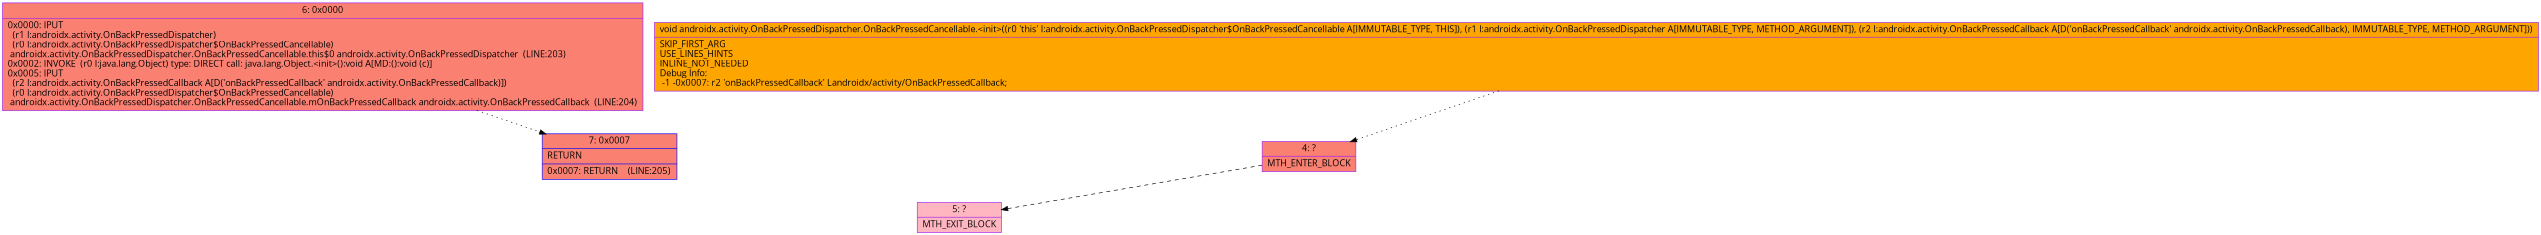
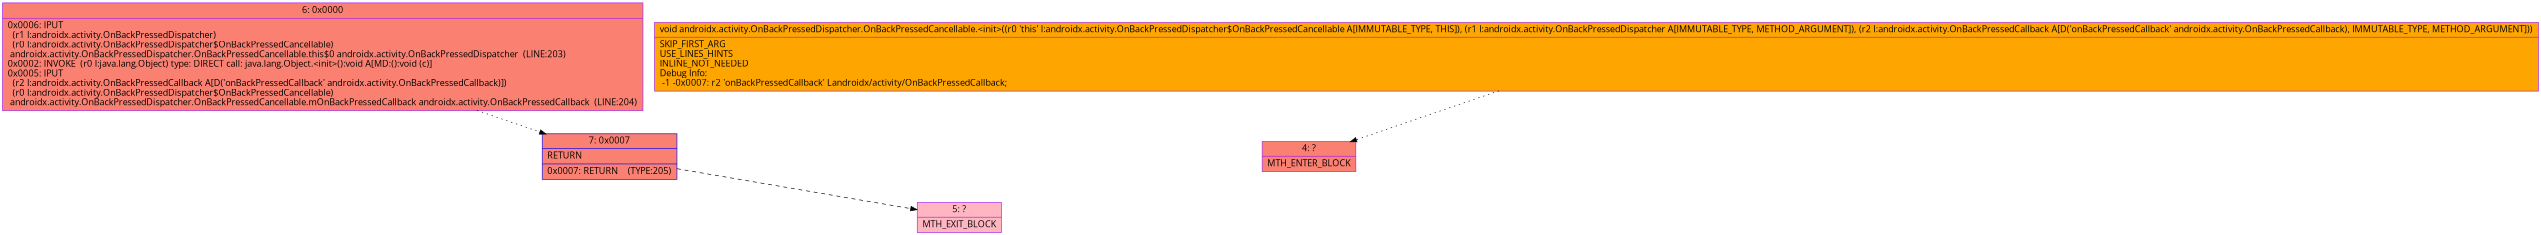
node "6: 0x0000": text "0x0000: IPUT" -> "0x0006: IPUT"
node "7: 0x0007": text "0x0007: RETURN    (LINE:205)" -> "0x0007: RETURN    (TYPE:205)"
edge "4: ?" -> "5: ?": now "7: 0x0007" -> "5: ?"
